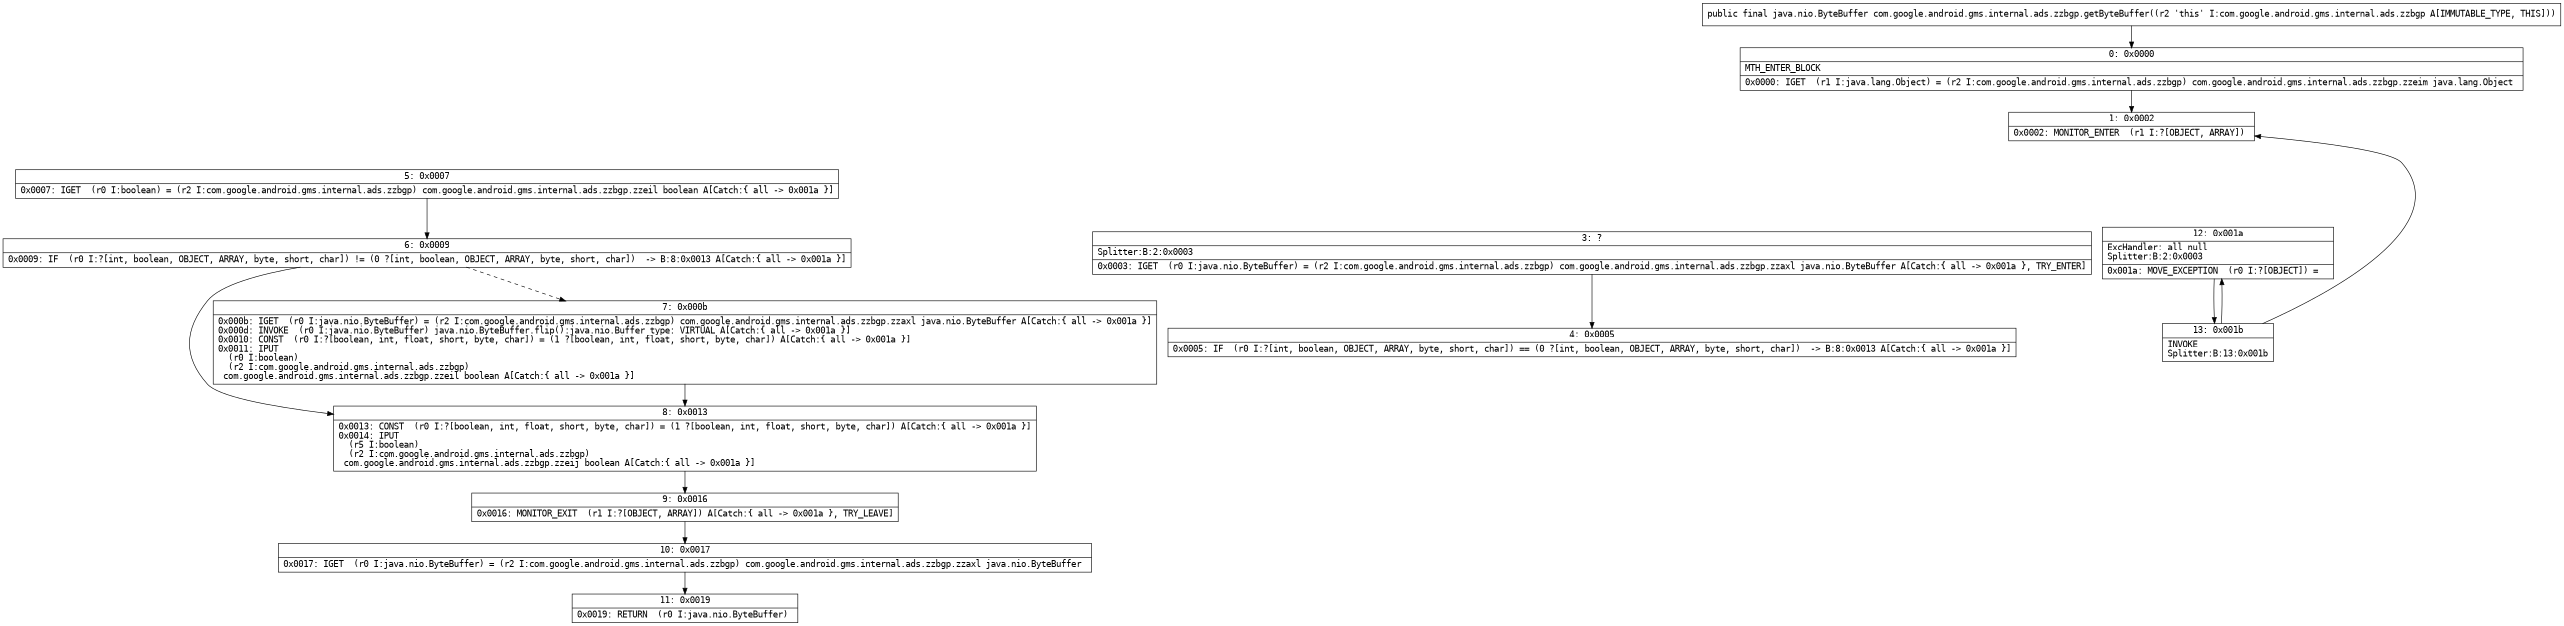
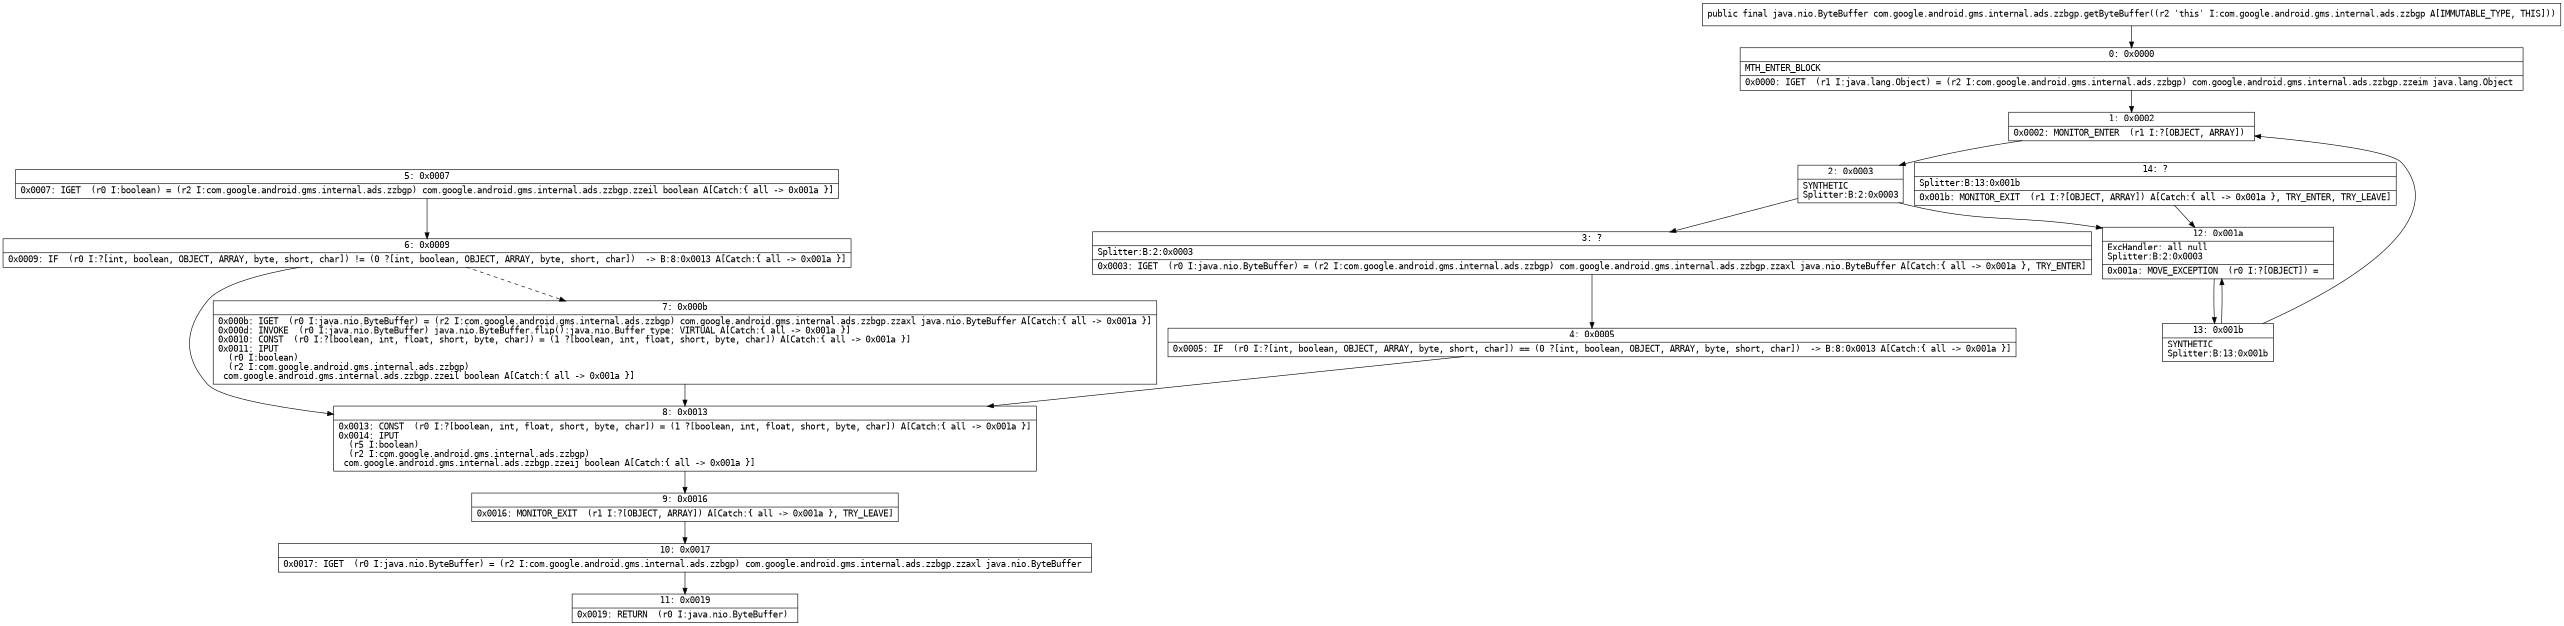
node "2: 0x0003": added
node "14: ?": added
node "13: 0x001b": text "INVOKE" -> "SYNTHETIC"
edge "4: 0x0005" -> "8: 0x0013": added
